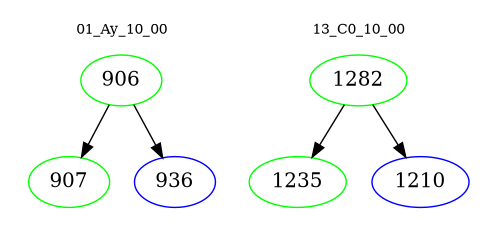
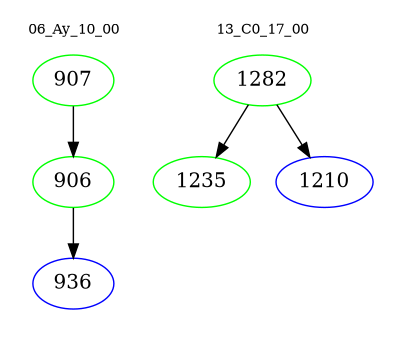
cluster "01_Ay_10_00": label "01_Ay_10_00" -> "06_Ay_10_00"
cluster "13_C0_10_00": label "13_C0_10_00" -> "13_C0_17_00"
edge "906" -> "907": reversed
